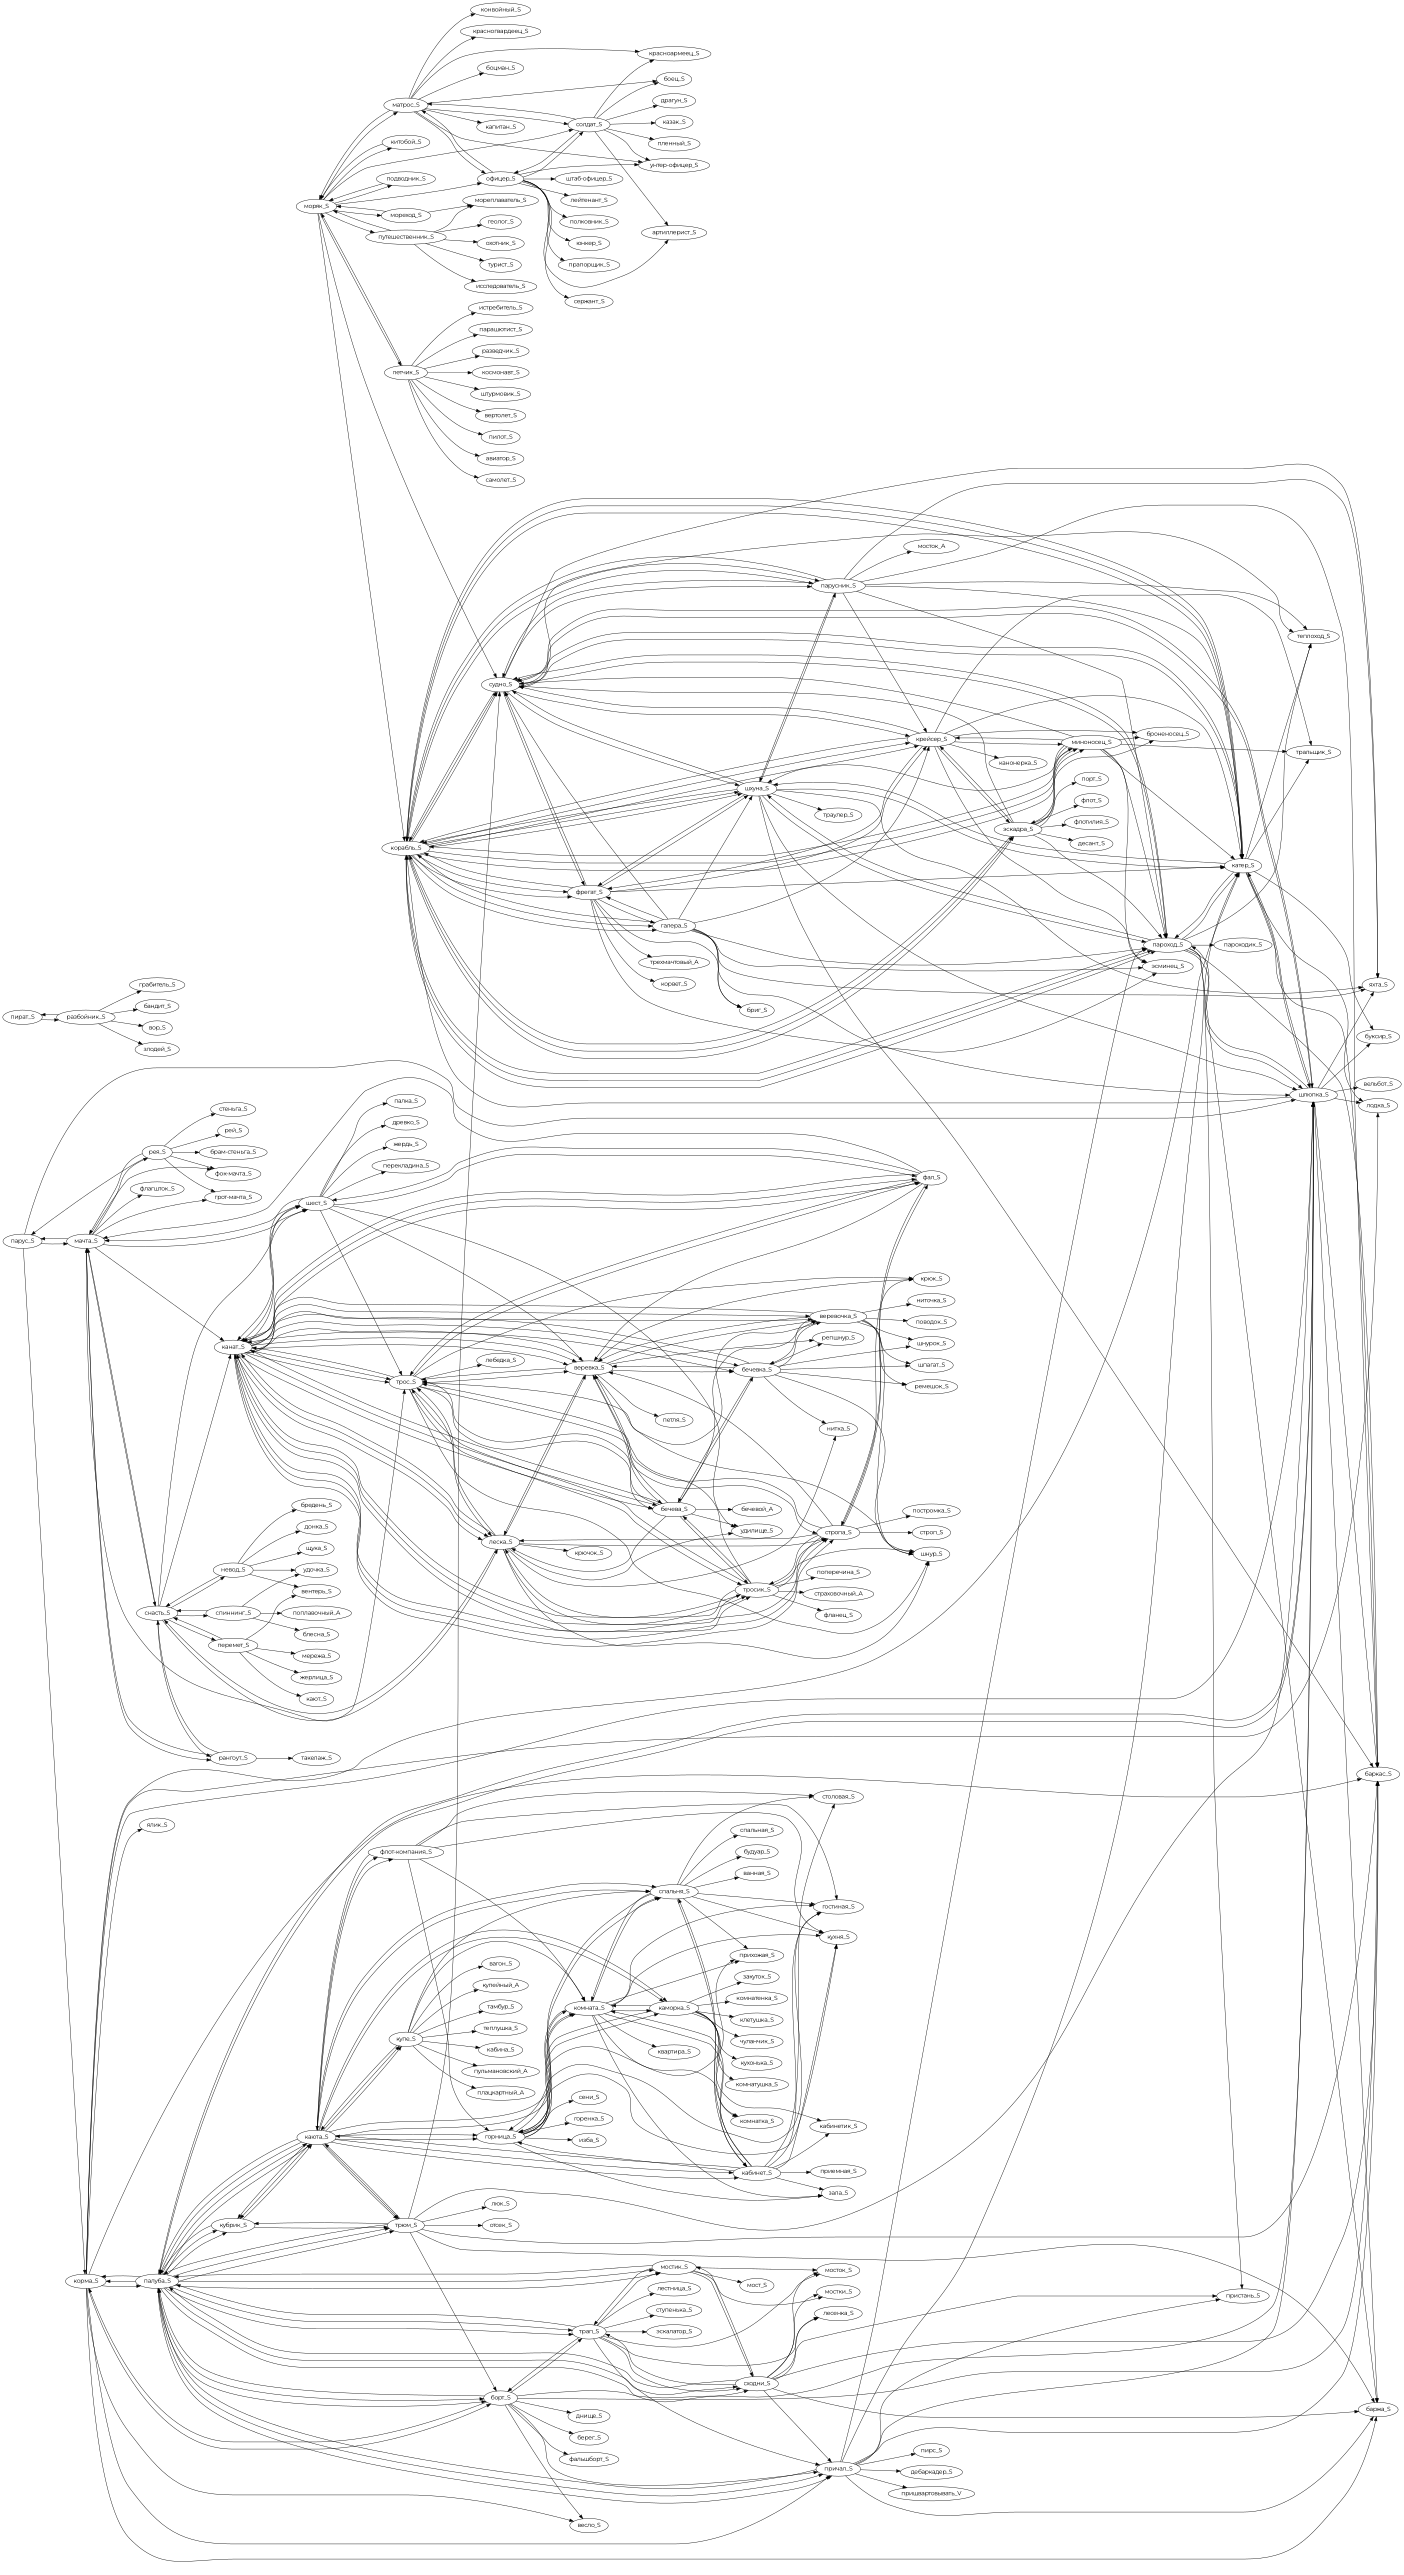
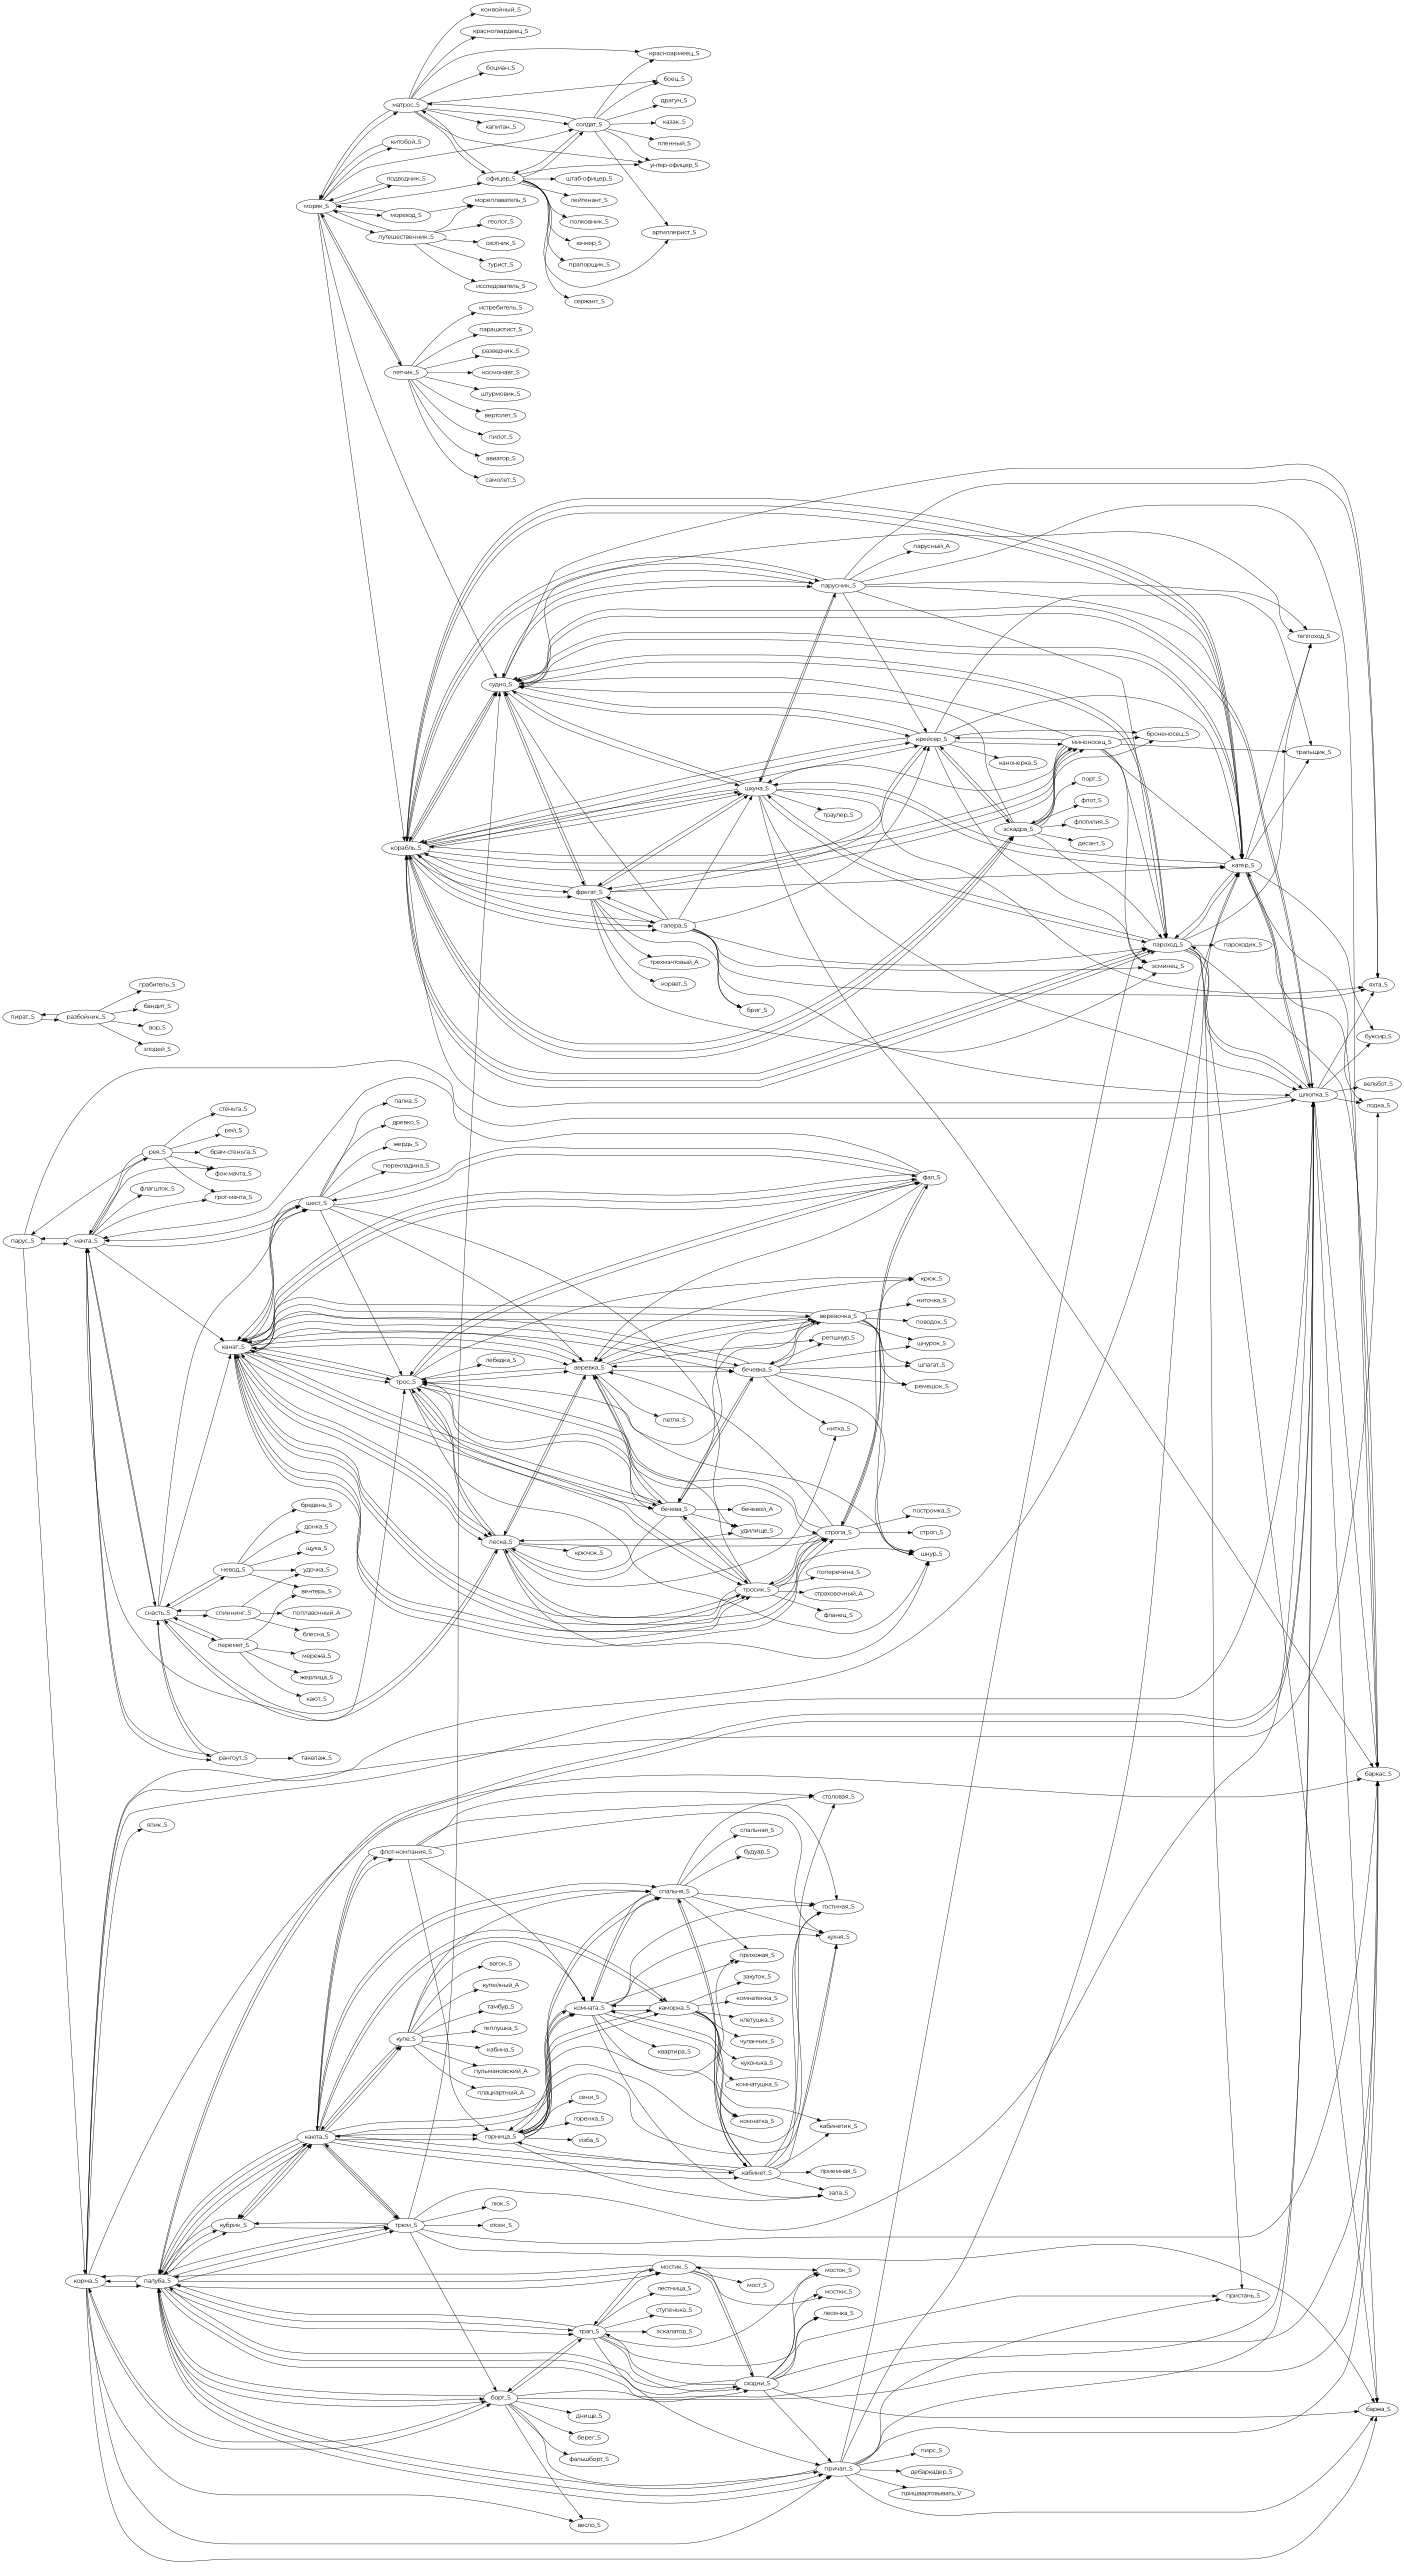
node "мосток_A": label "мосток_A" -> "парусный_A"
node "ванная_S": removed
